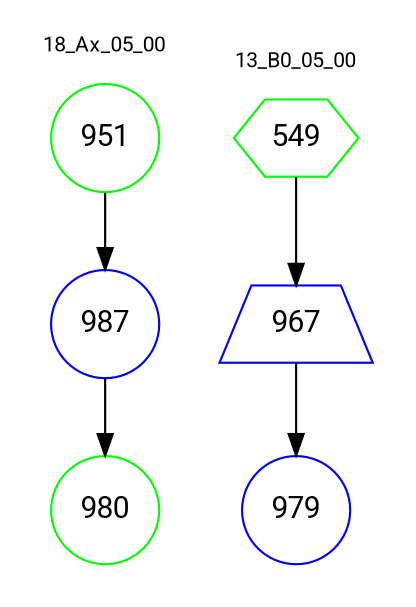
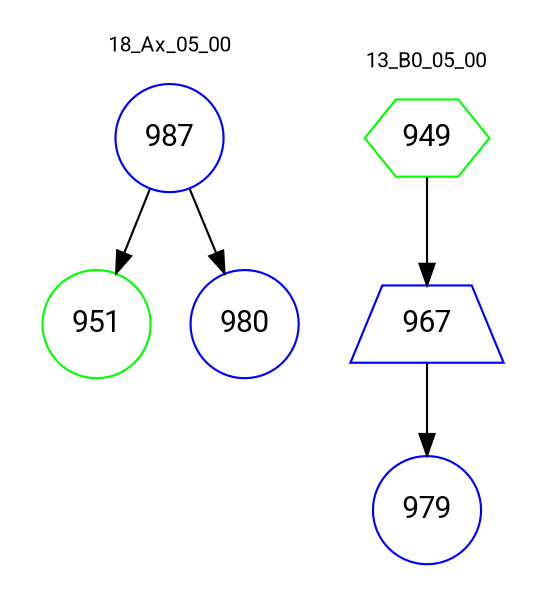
node "549": label "549" -> "949"
edge "951" -> "987": reversed
node "980": color green -> blue
